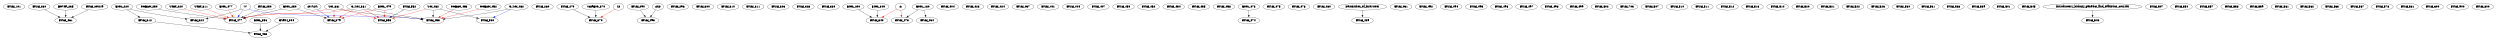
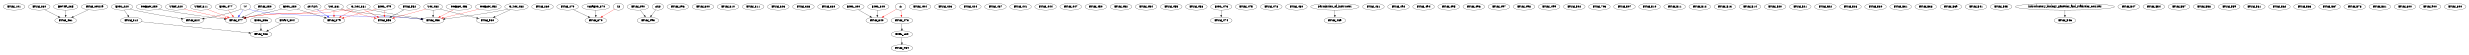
edge "Q_SCI_482" -> "FISH_560": color blue -> black
edge "BIOL_180" -> "FISH_473": reversed
